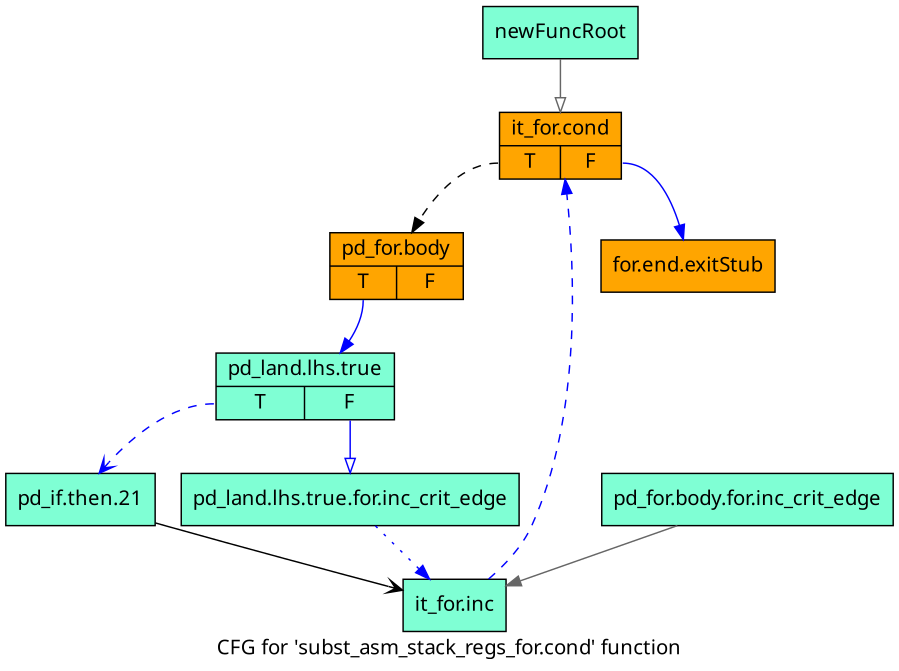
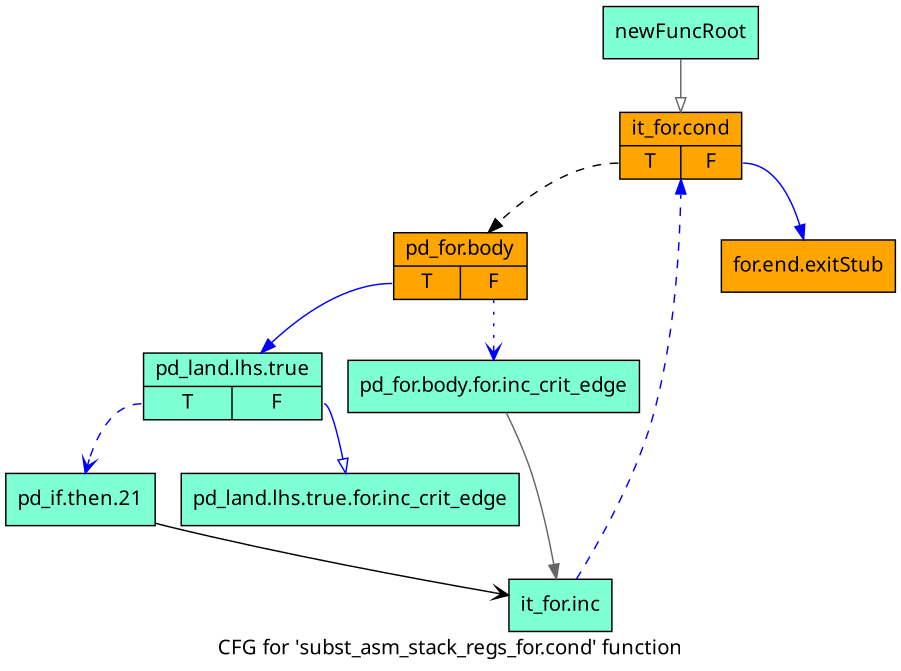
edge "pd_for.body" -> "pd_for.body.for.inc_crit_edge": added
edge "pd_land.lhs.true.for.inc_crit_edge" -> "it_for.inc": removed
